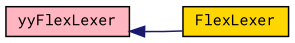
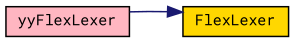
edge "FlexLexer" -> "yyFlexLexer": reversed
